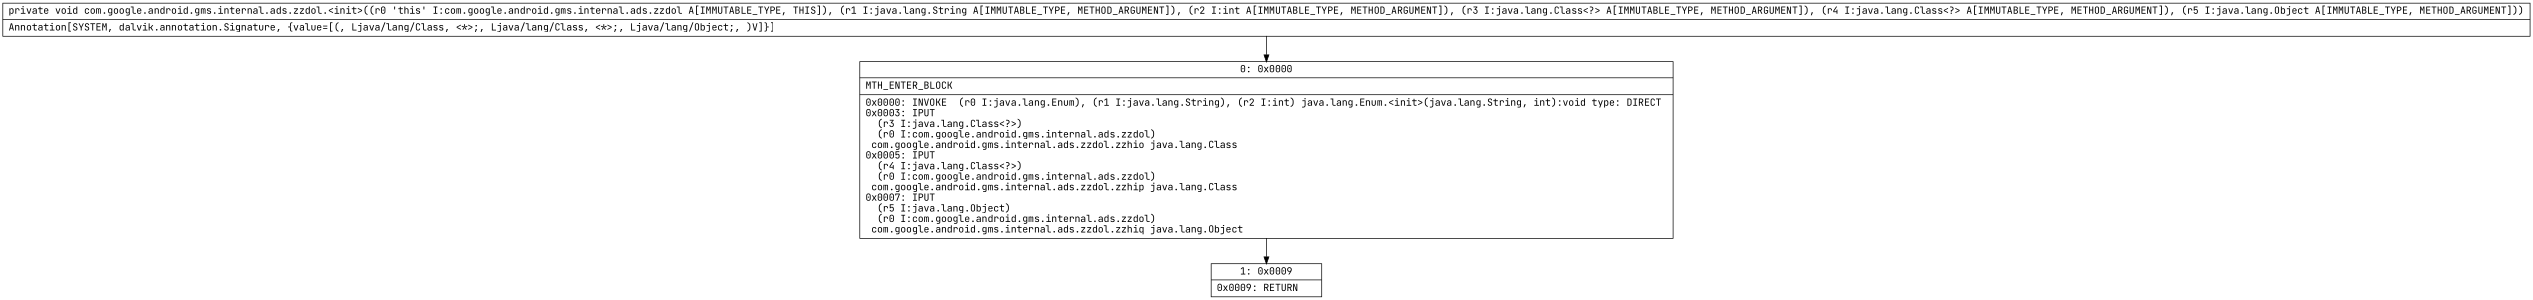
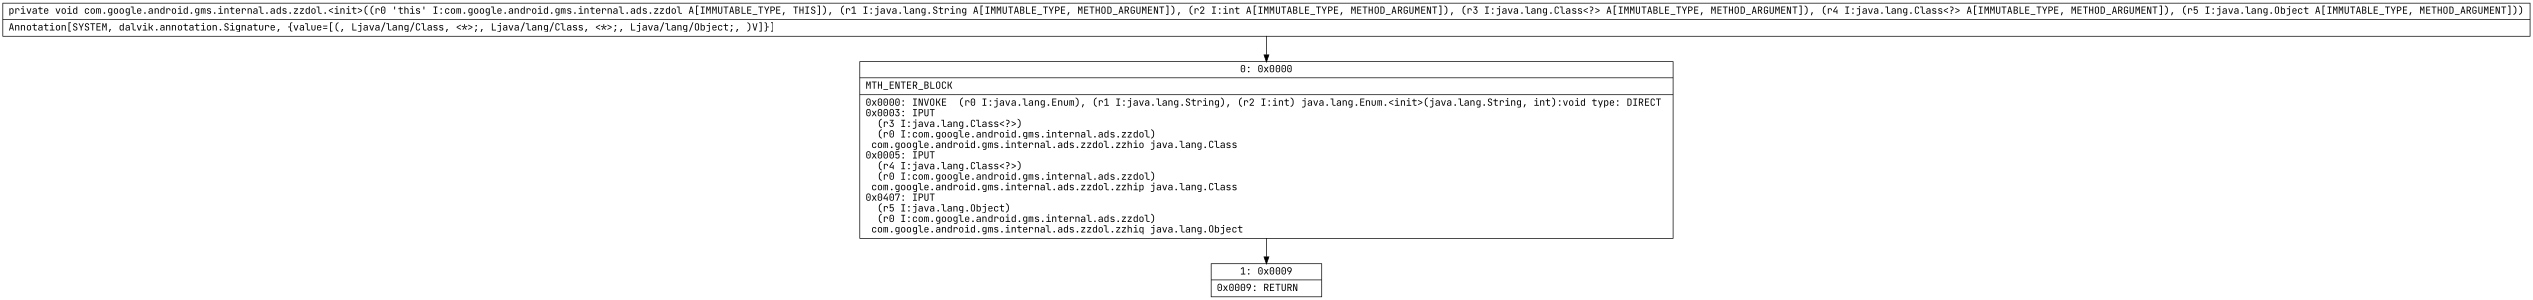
node "0: 0x0000": text "0x0007: IPUT" -> "0x0407: IPUT"
